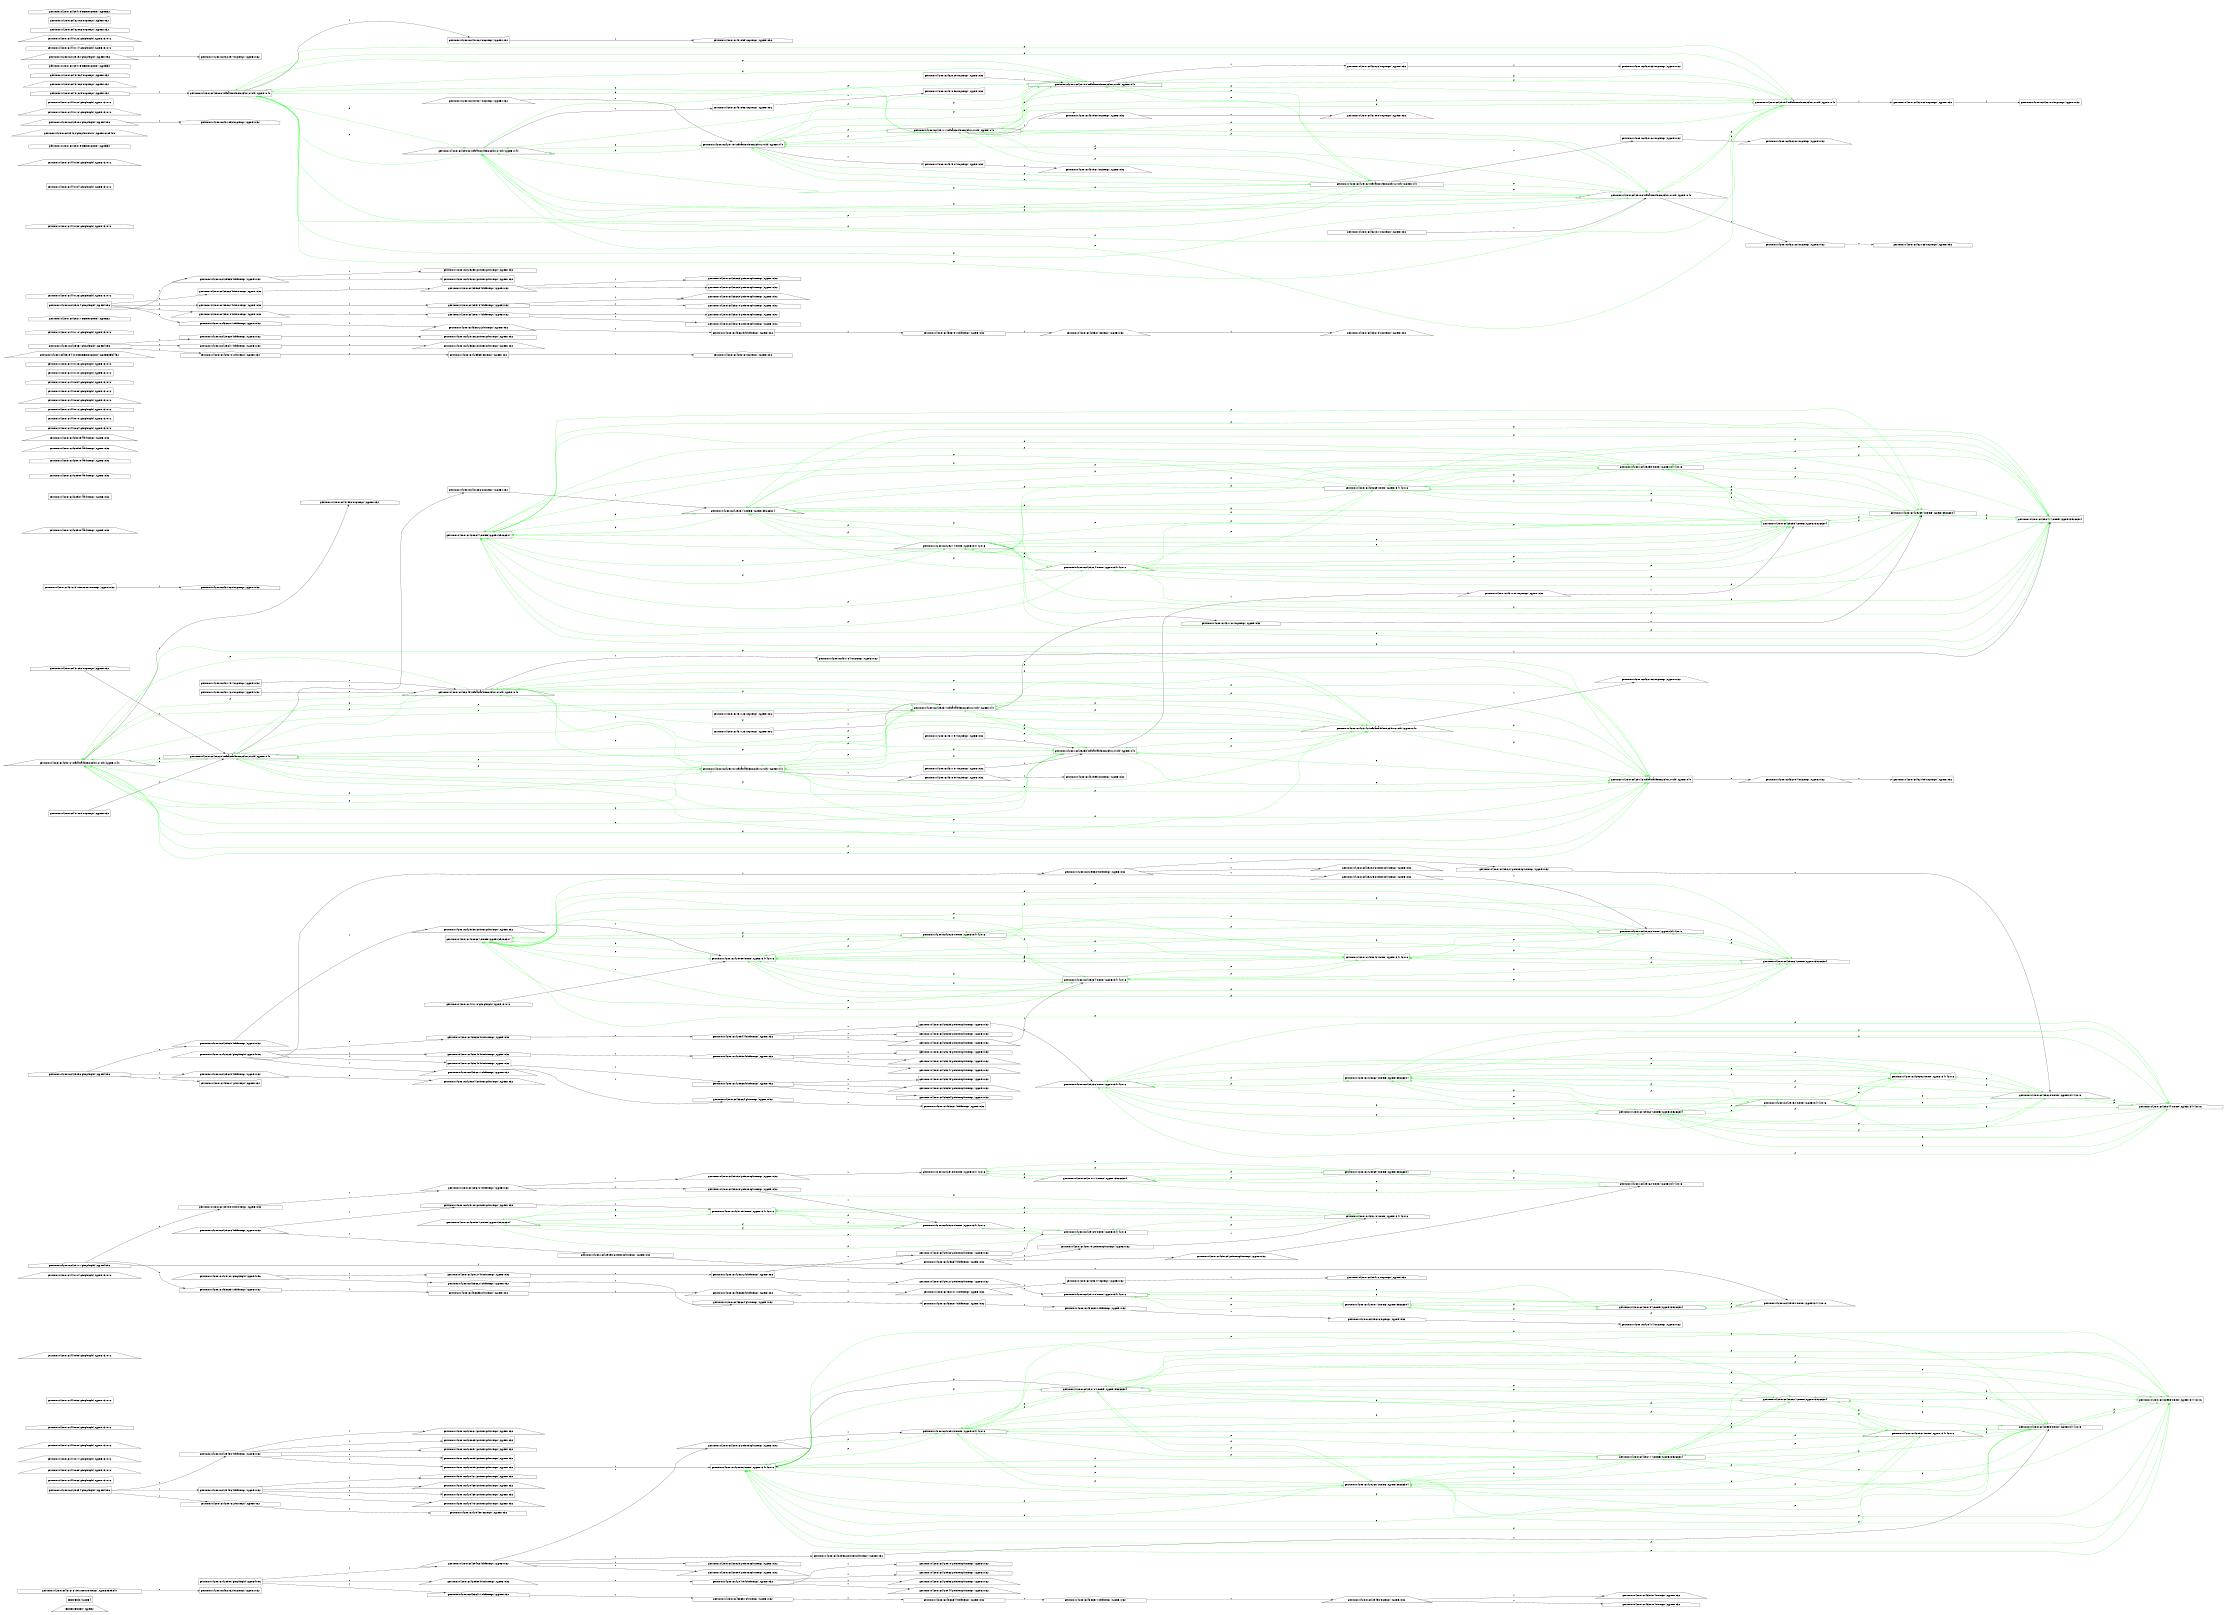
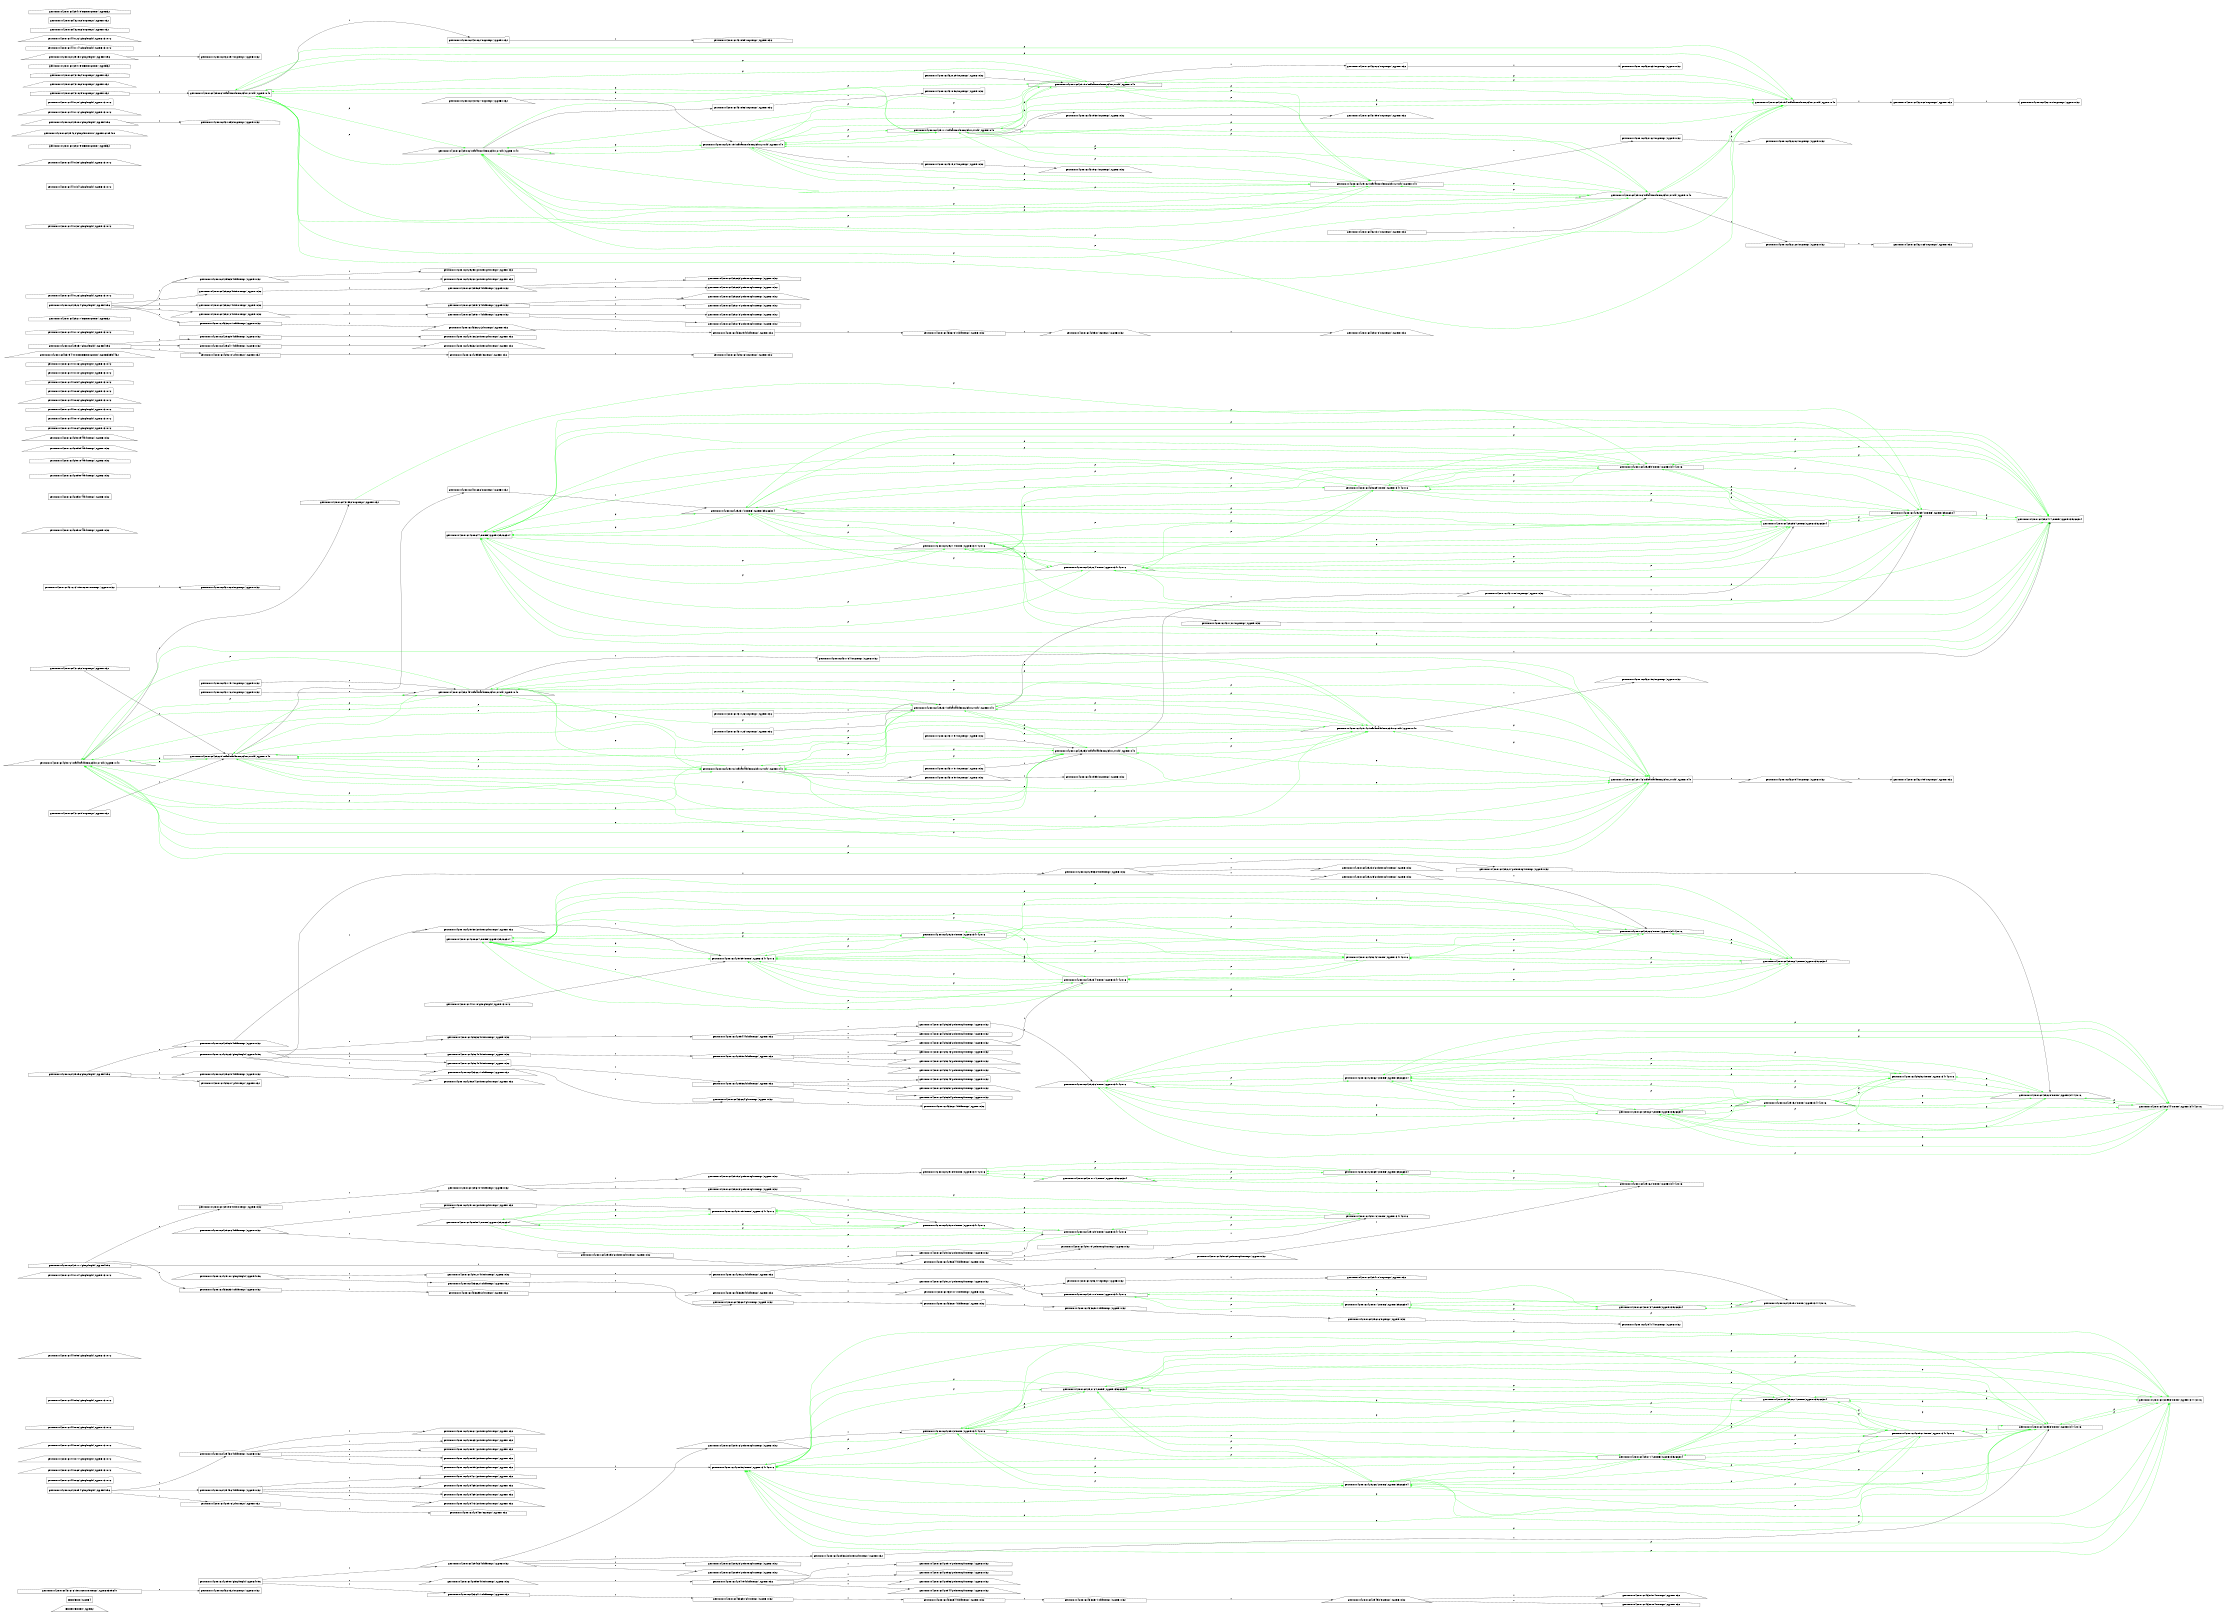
edge "gesummv_428816_429239(STORE),type=135266304" -> "gesummv_428816_429259(LOAD),type=134742016": now "gesummv_428816_431992(nop_expr),type=1032" -> "gesummv_428816_429259(LOAD),type=134742016"
edge "gesummv_428816_429066(STORE),type=135266304" -> "gesummv_428816_428860(STORE),type=135266304": removed, label "2"
edge "gesummv_428816_429276(STORE),type=135266304" -> "gesummv_428816_428856(LOAD),type=134742016": color black -> green
